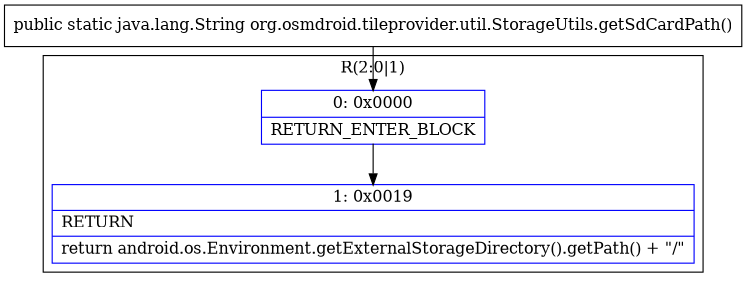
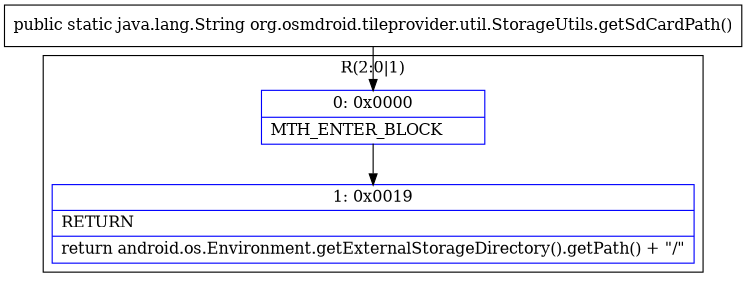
node "0: 0x0000": text "RETURN_ENTER_BLOCK" -> "MTH_ENTER_BLOCK"
